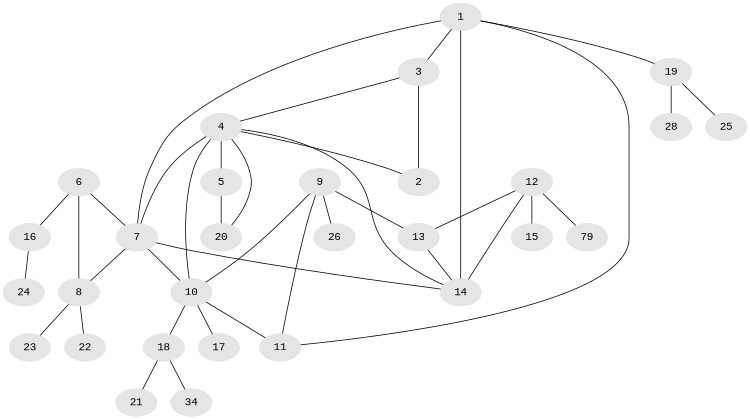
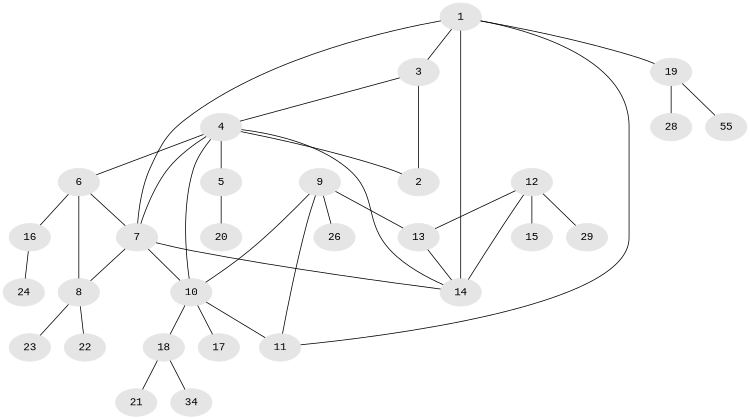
node "25": label "25" -> "55"
edge "4" -- "20": now "4" -- "6"
node "79": label "79" -> "29"
